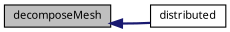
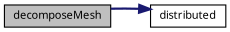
edge "distributed" -> "decomposeMesh": reversed
